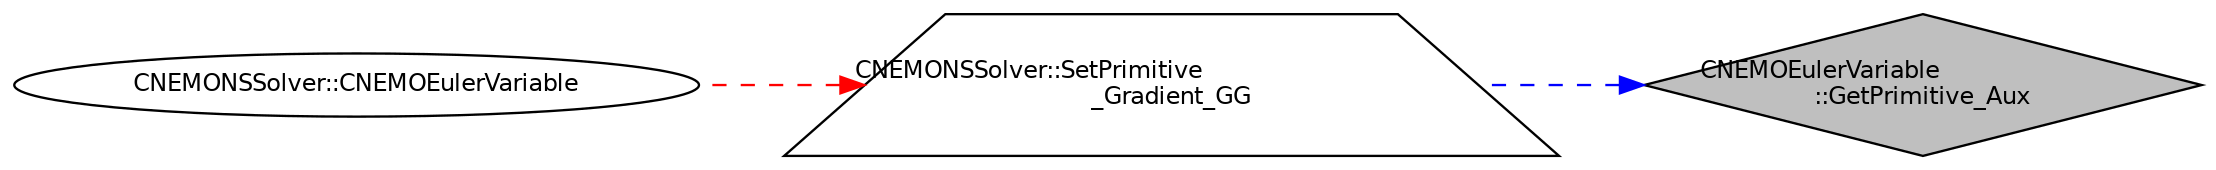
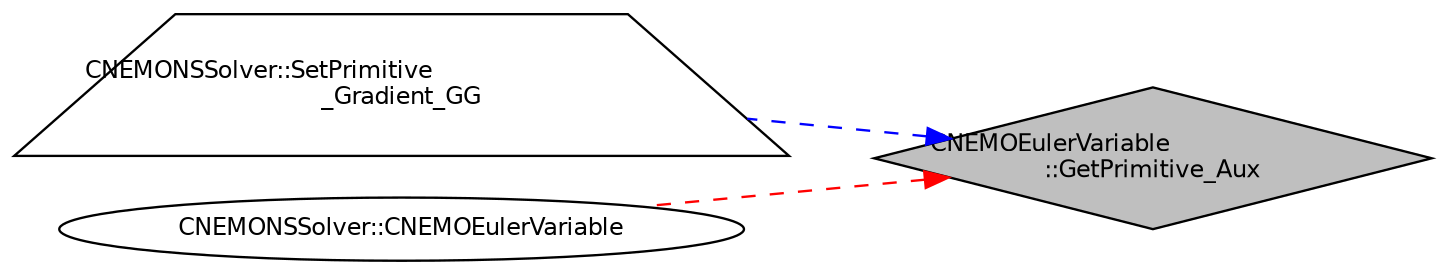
edge "CNEMONSSolver::CNEMOEulerVariable" -> "CNEMONSSolver::SetPrimitive _Gradient_GG": now "CNEMONSSolver::CNEMOEulerVariable" -> "CNEMOEulerVariable ::GetPrimitive_Aux"
